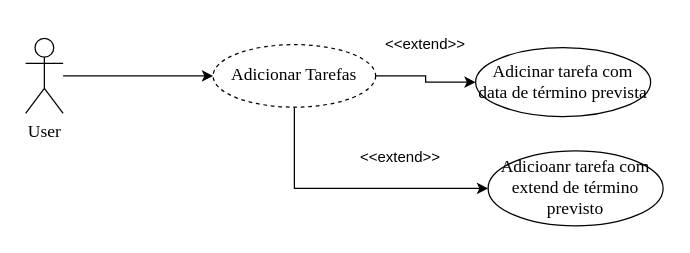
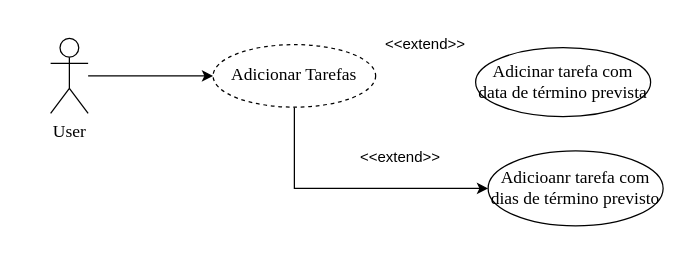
node "User": moved (44, 76) -> (69, 76)
edge "Adicionar Tarefas" -> "Adicinar tarefa com data de término prevista": removed
node "Adicioanr tarefa com extend de término previsto": label "Adicioanr tarefa com extend de término previsto" -> "Adicioanr tarefa com dias de término previsto"
